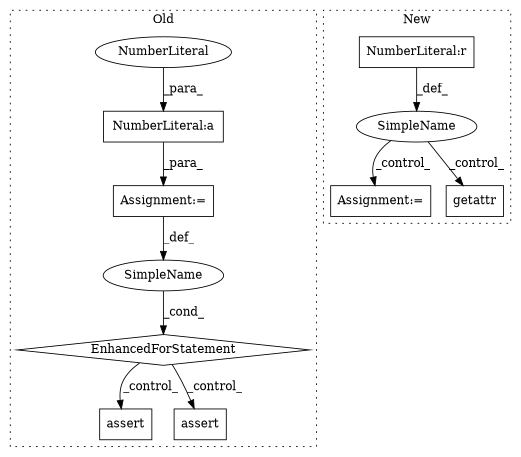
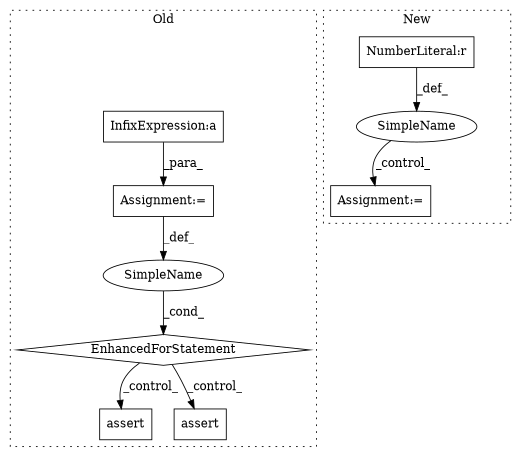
node "NumberLiteral": removed
node "NumberLiteral:a": label "NumberLiteral:a" -> "InfixExpression:a"
node "getattr": removed
